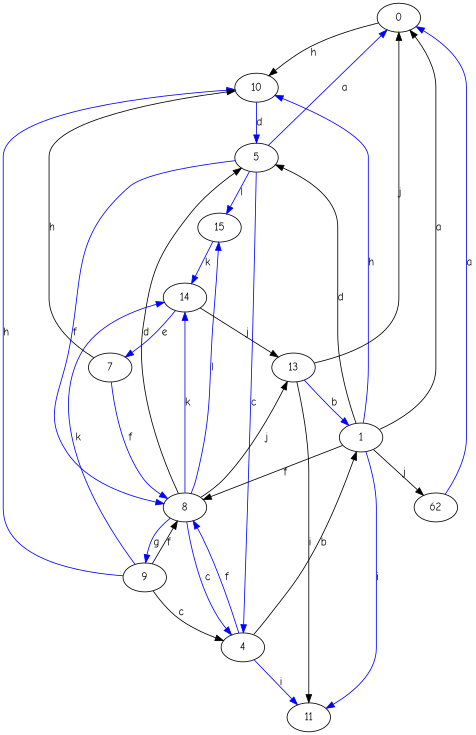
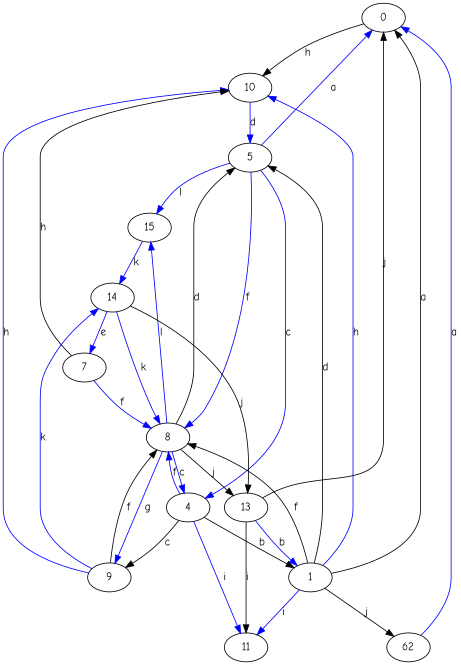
edge "8" -> "14": reversed
edge "9" -> "4": reversed
